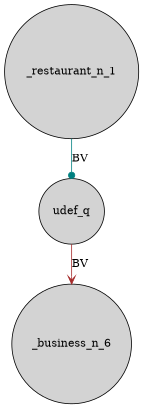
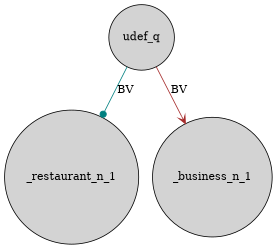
edge "_restaurant_n_1" -> "udef_q": reversed
node "_business_n_6": label "_business_n_6" -> "_business_n_1"
